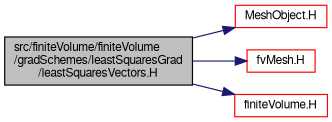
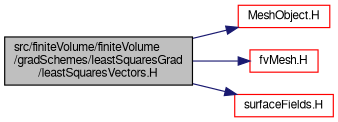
node "finiteVolume.H": label "finiteVolume.H" -> "surfaceFields.H"
